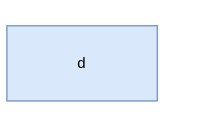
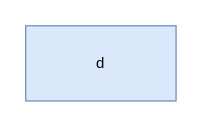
node "d": moved (82, 63) -> (101, 63)
